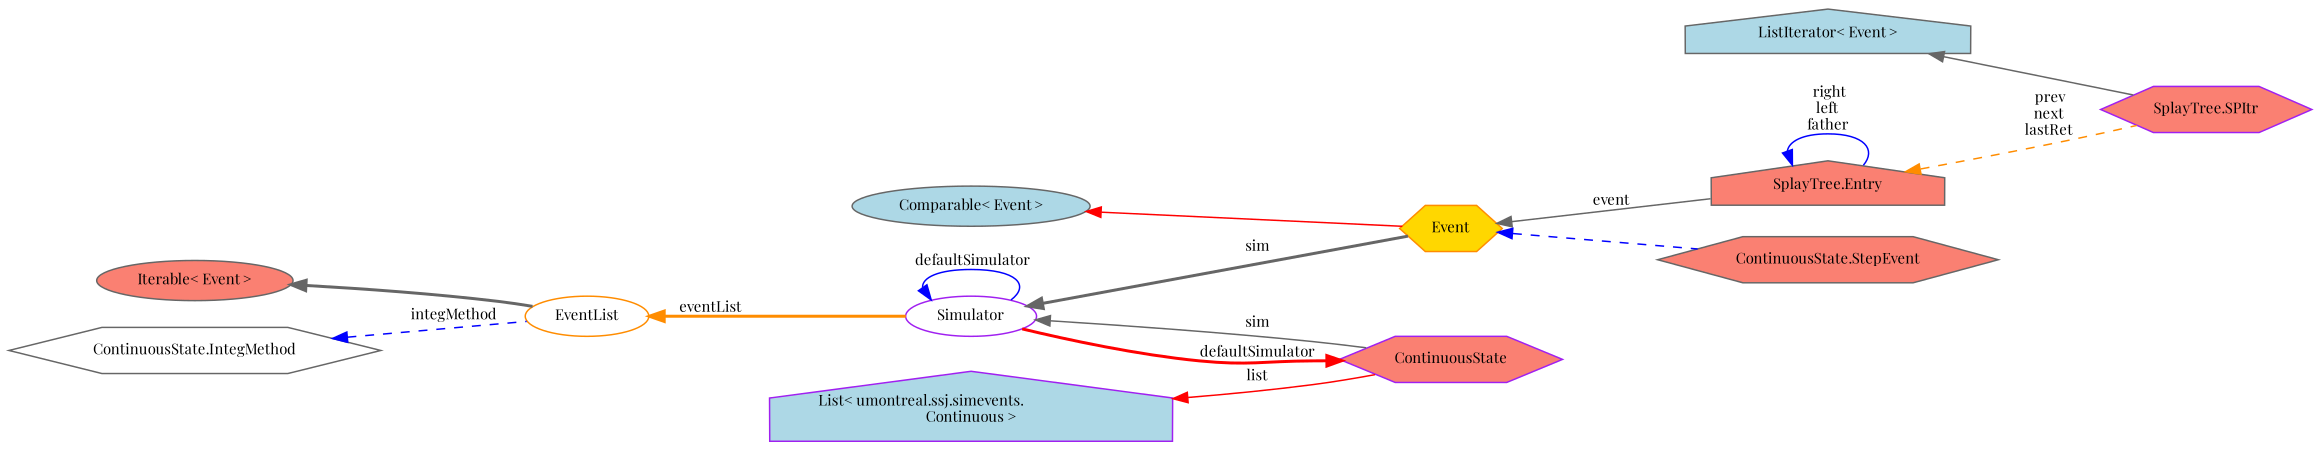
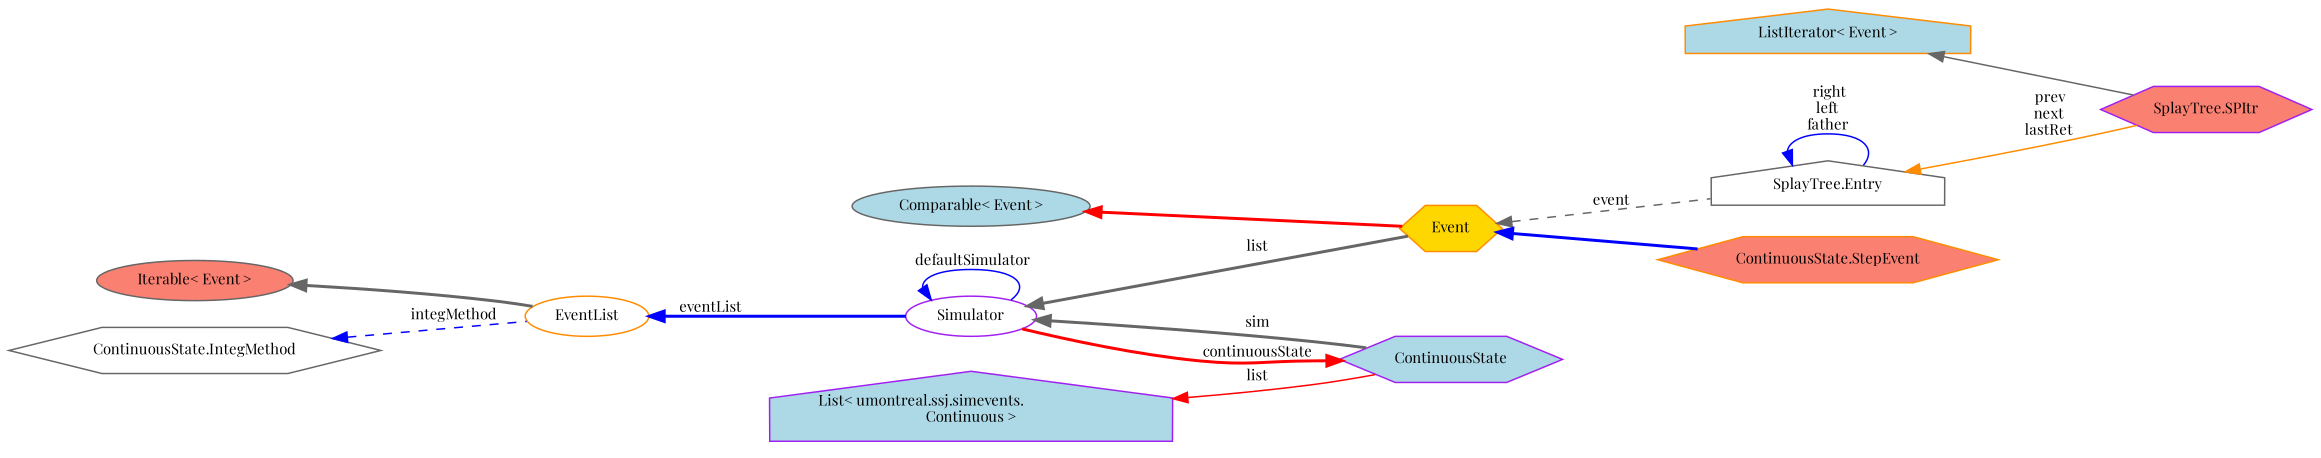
node "ListIterator< Event >": color gray40 -> darkorange
edge "SplayTree.SPItr" -> "SplayTree.Entry": style dashed -> solid
node "SplayTree.Entry": fillcolor salmon -> white
edge "SplayTree.Entry" -> "Event": style solid -> dashed
edge "Event" -> "Comparable< Event >": style solid -> bold
edge "ContinuousState.StepEvent" -> "Event": style dashed -> bold
edge "Event" -> "Simulator": label " sim" -> " list"
node "ContinuousState.StepEvent": color gray40 -> darkorange
edge "Simulator" -> "EventList": color darkorange -> blue
edge "ContinuousState" -> "Simulator": style solid -> bold
edge "Simulator" -> "ContinuousState": label " defaultSimulator" -> " continuousState"
node "ContinuousState": fillcolor salmon -> lightblue
